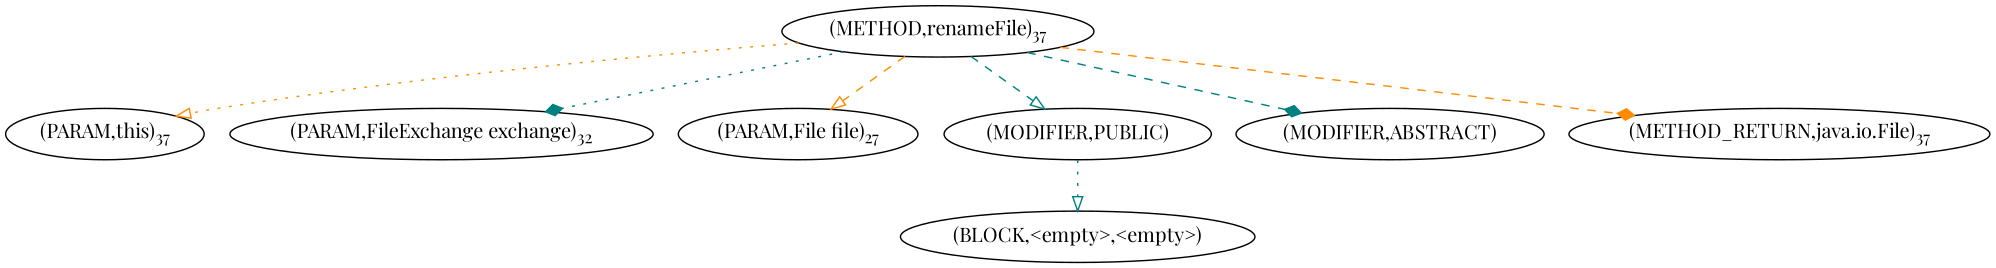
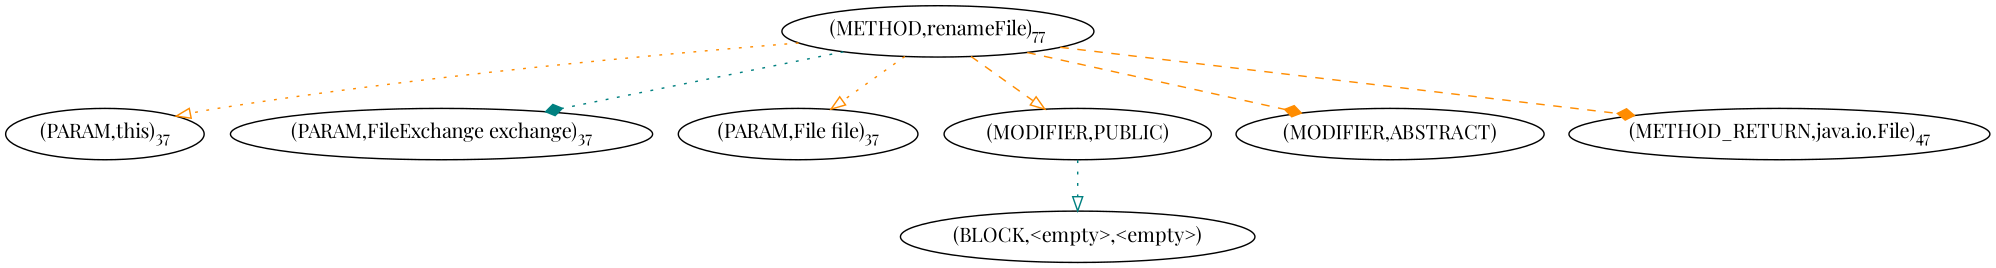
node "(METHOD,renameFile)": text "37" -> "77"
edge "(METHOD,renameFile)" -> "(PARAM,File file)": style dashed -> dotted
edge "(METHOD,renameFile)" -> "(MODIFIER,PUBLIC)": color teal -> darkorange
edge "(METHOD,renameFile)" -> "(MODIFIER,ABSTRACT)": color teal -> darkorange
node "(PARAM,FileExchange exchange)": text "32" -> "37"
node "(PARAM,File file)": text "27" -> "37"
node "(METHOD_RETURN,java.io.File)": text "37" -> "47"
